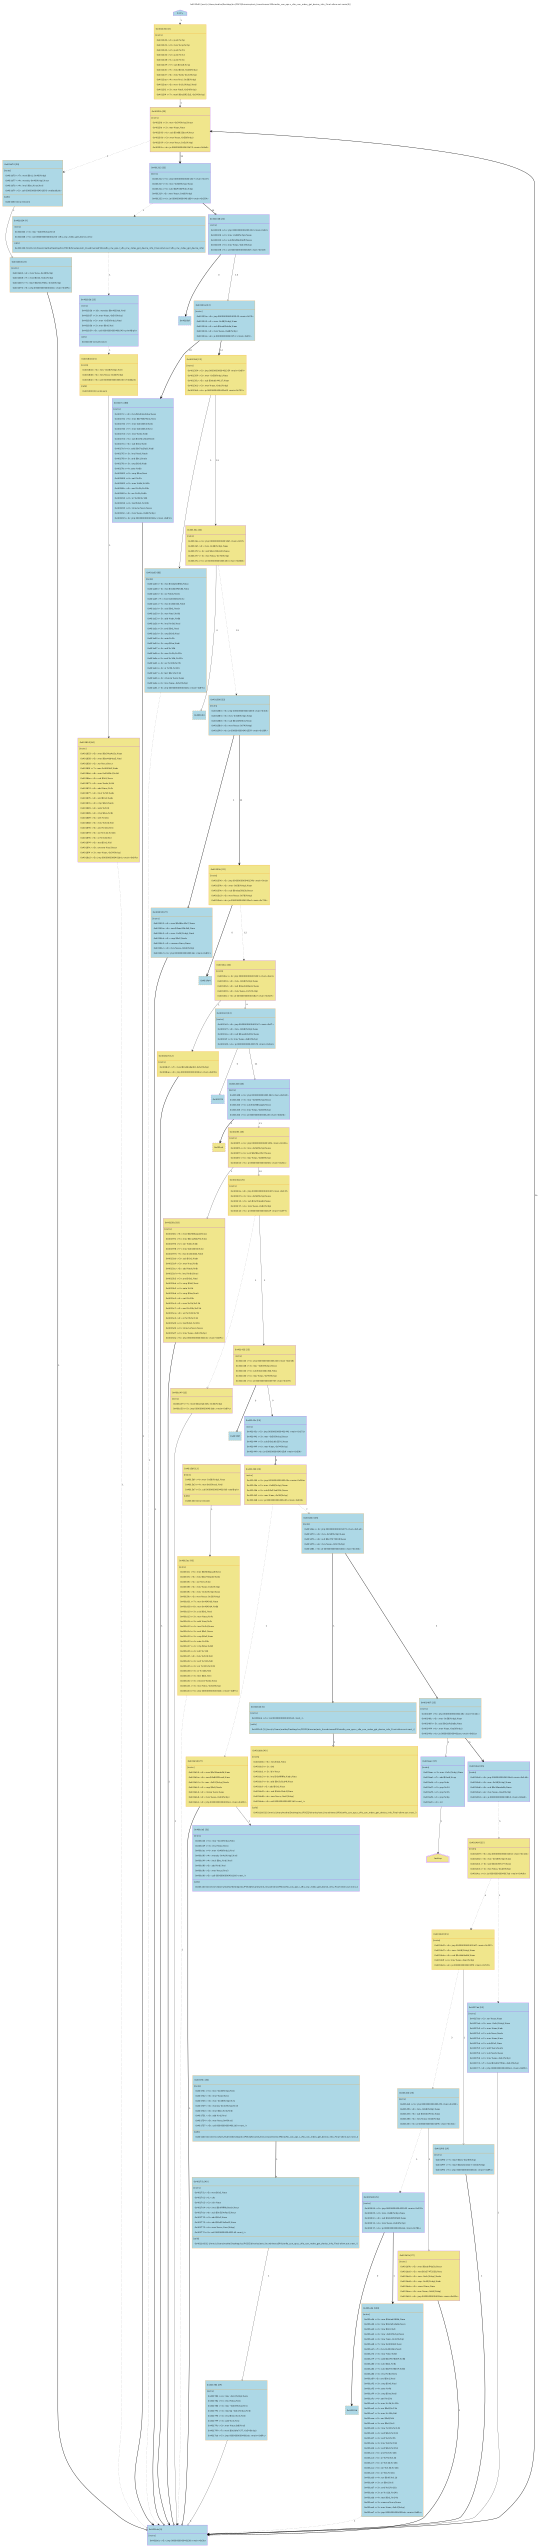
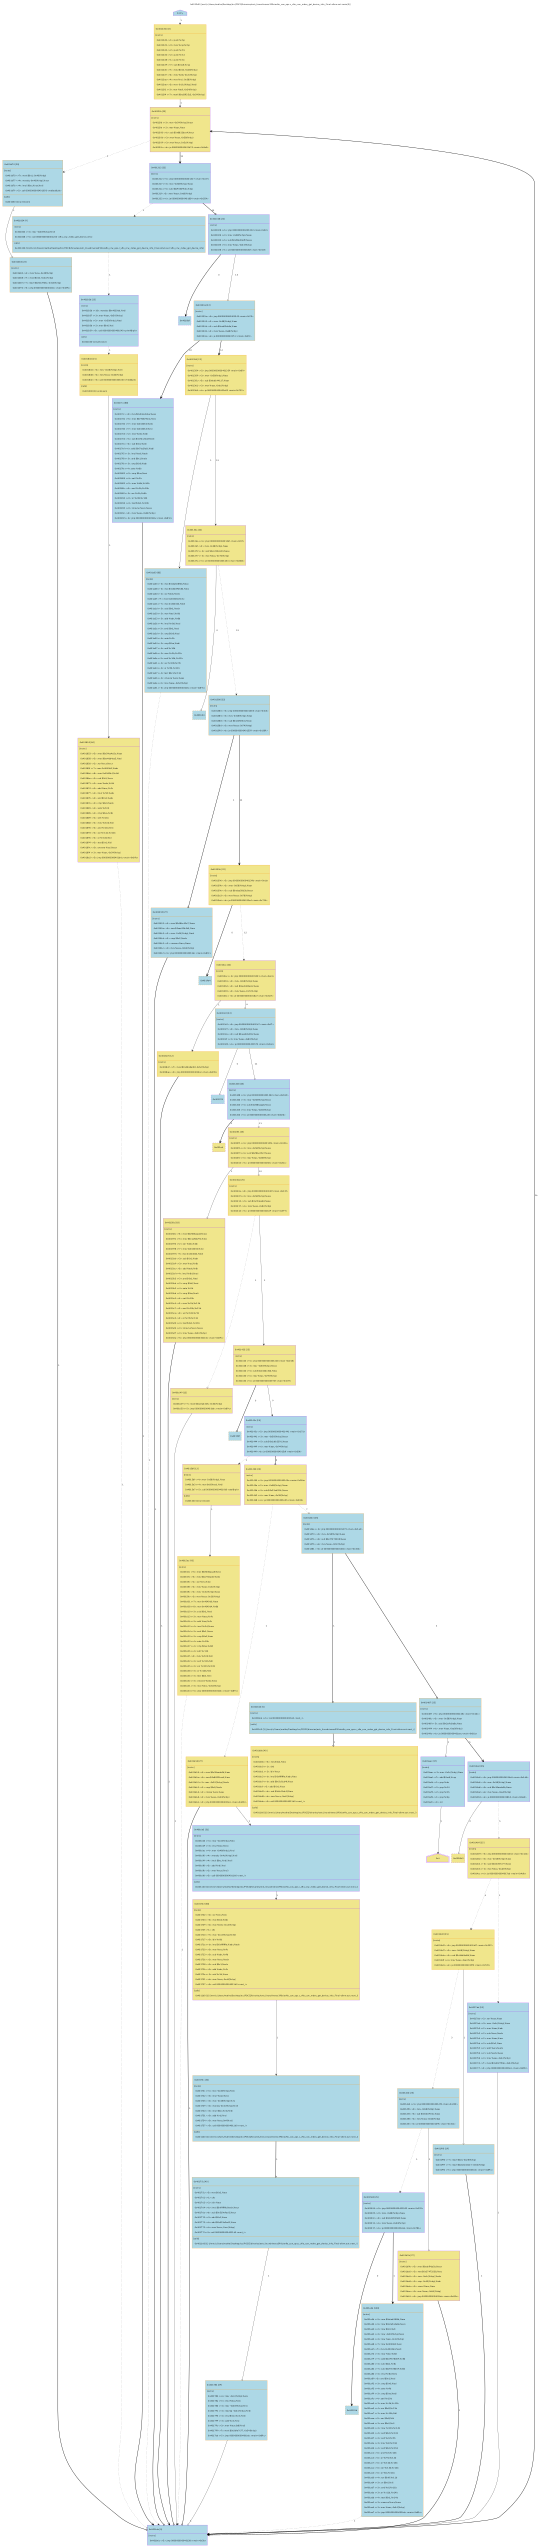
edge "0x40143c [25]" -> "0x4015df [13]": added, label "1"
node "Desktop": label "Desktop" -> "Exit"
node "0x4018b3": added
node "0x401702 [58]": added
